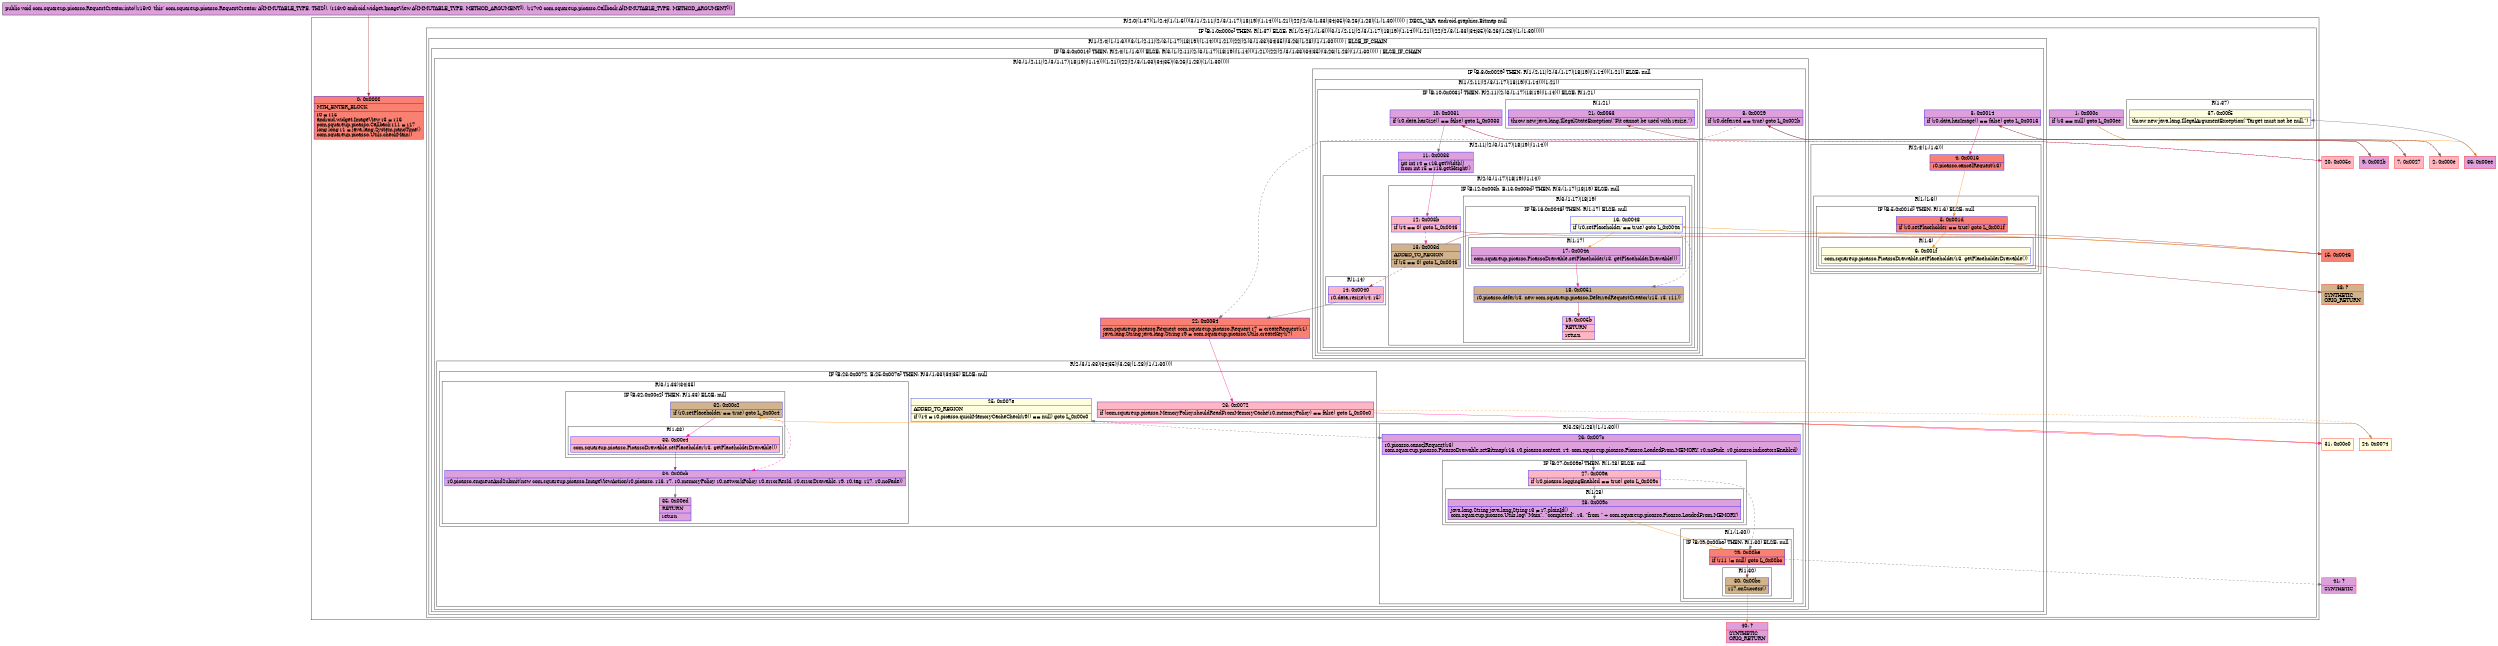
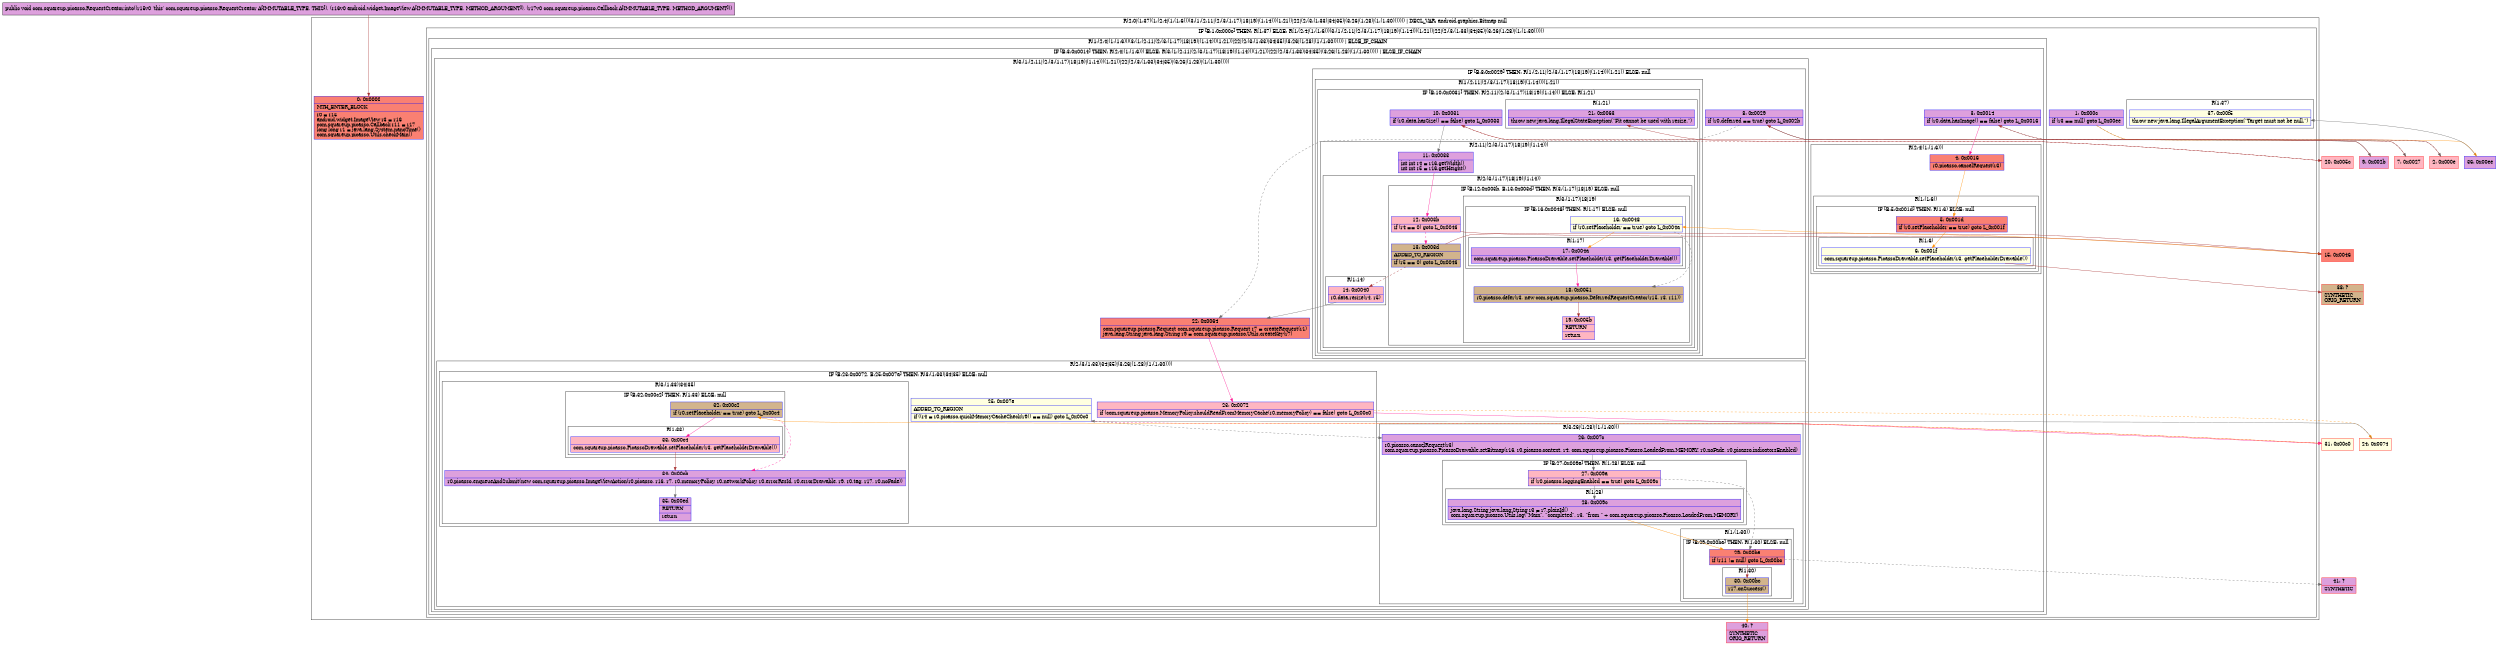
edge "10: 0x0031" -> "20: 0x005c": color deeppink -> brown
node "36: 0x00ee": color red -> blue
node "11: 0x0033": text "from int r5 = r16.getHeight()" -> "int int r5 = r16.getHeight()"
edge "25: 0x007a" -> "31: 0x00c0": style solid -> dashed
